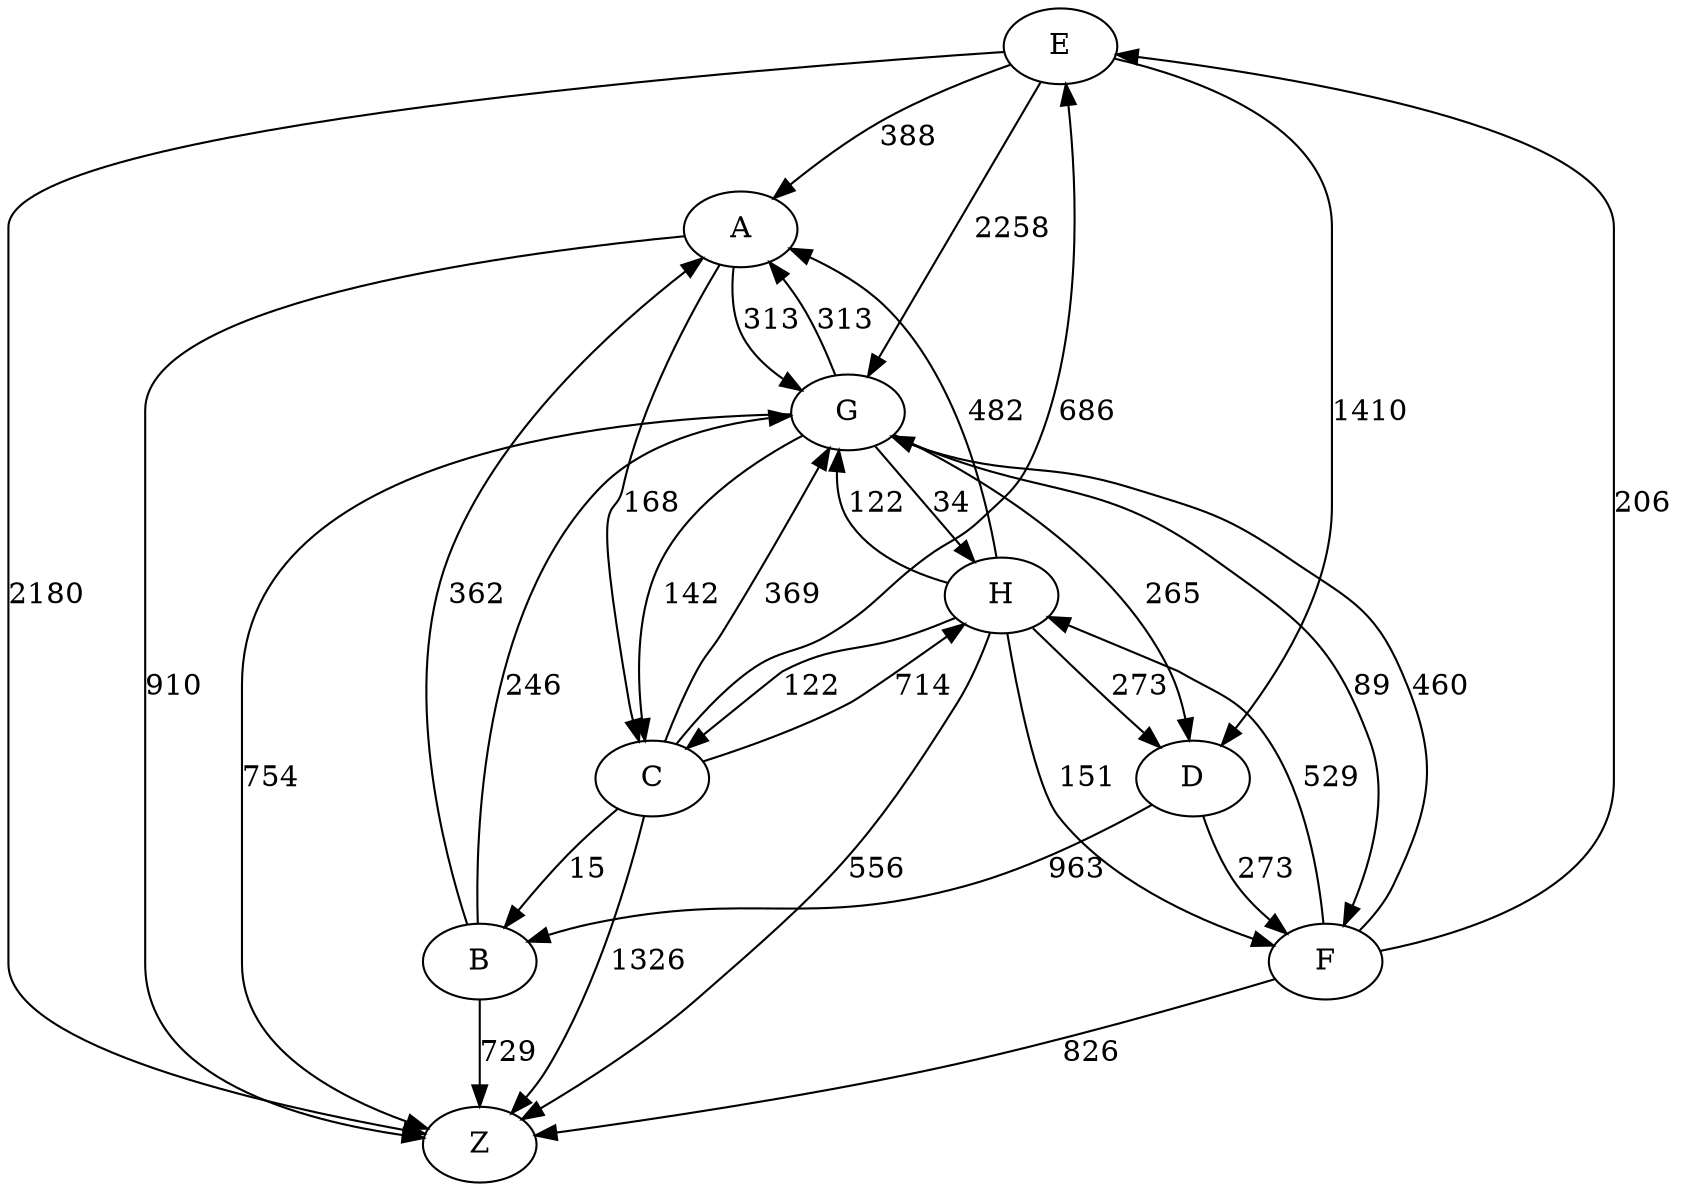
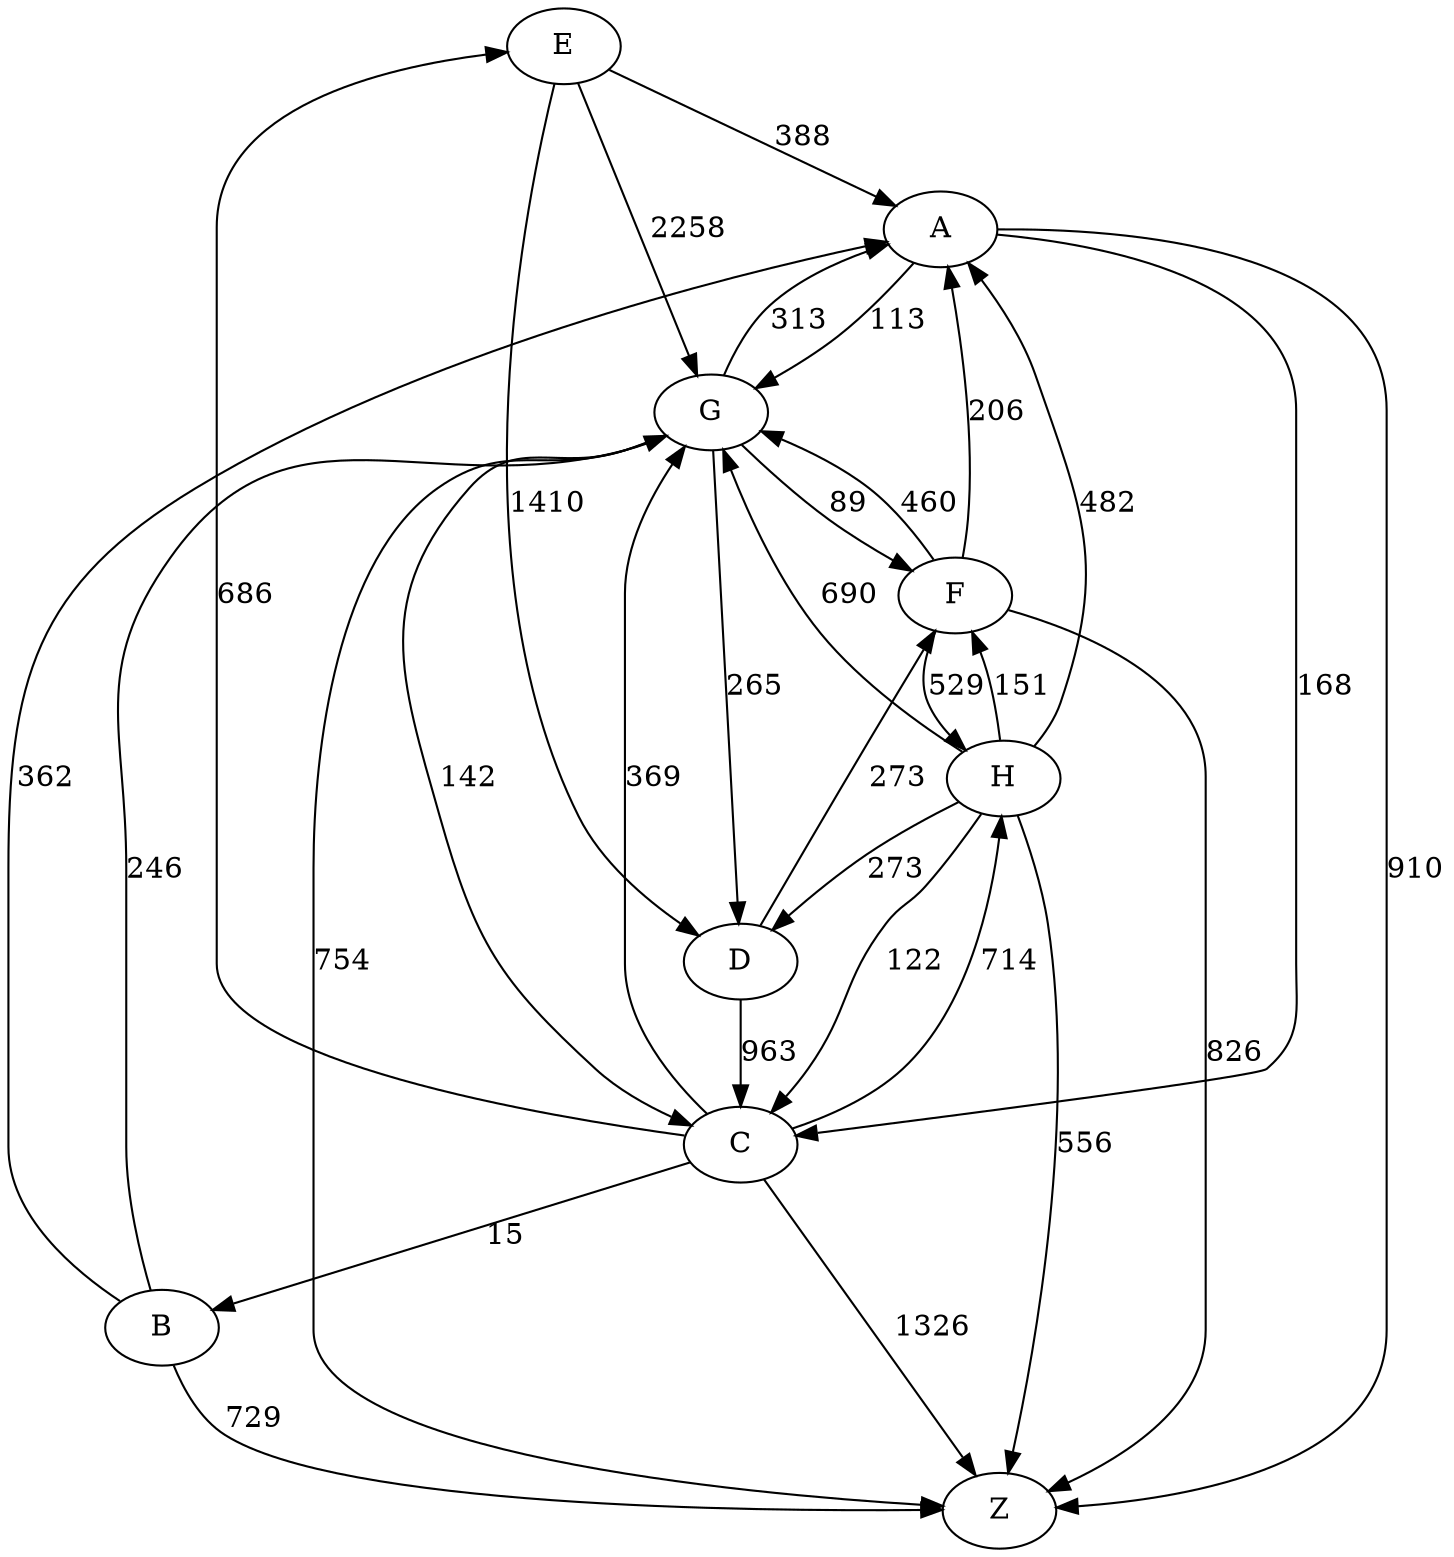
edge "E" -> "Z": removed, label "2180"
edge "A" -> "G": label "313" -> "113"
edge "F" -> "E": now "F" -> "A"
edge "G" -> "H": removed, label "34"
edge "H" -> "G": label "122" -> "690"
edge "D" -> "B": now "D" -> "C"
